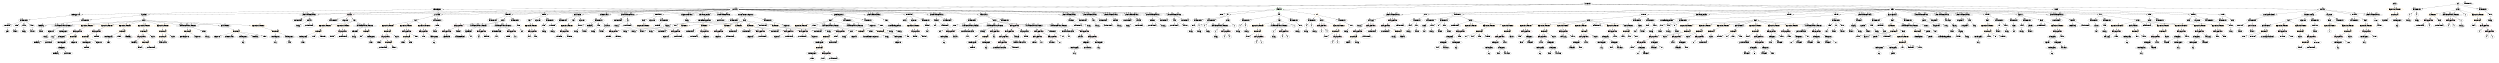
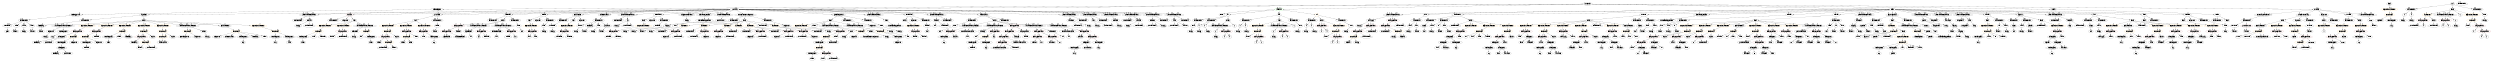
node "setFinished8": label "setFinished8" -> "uint8"
